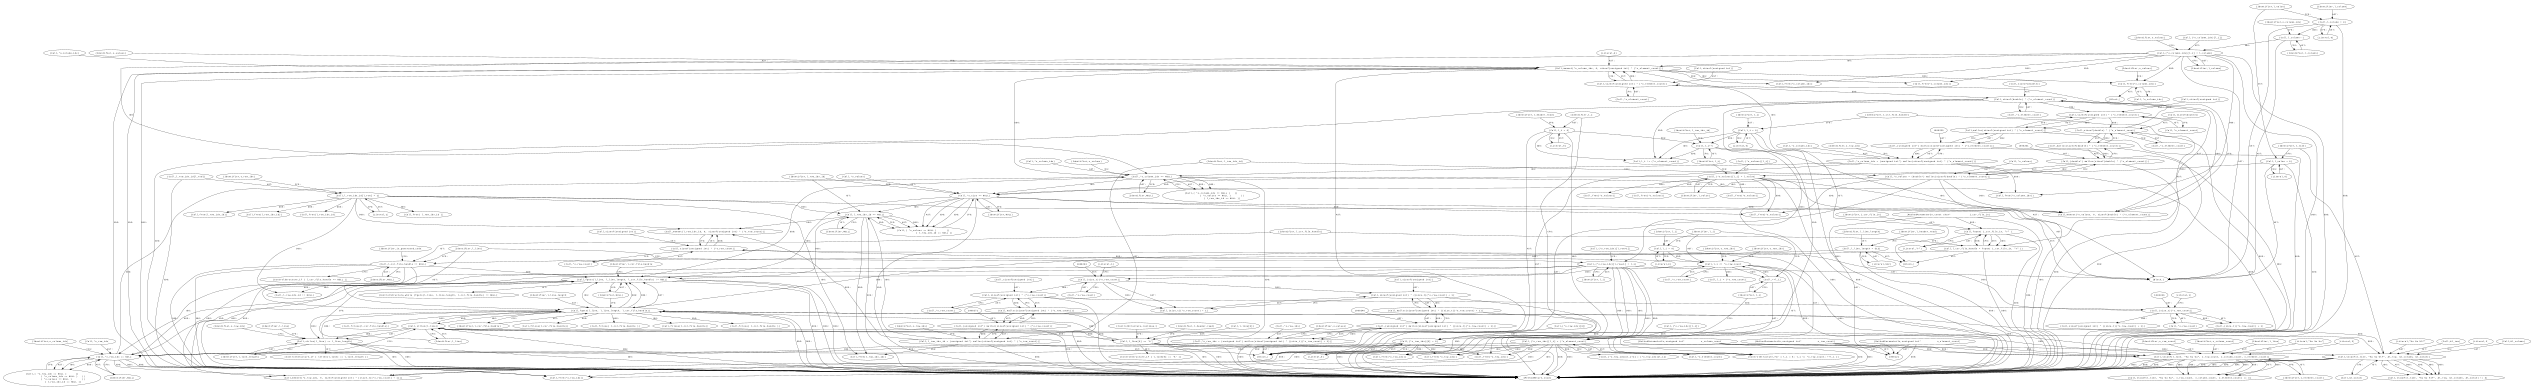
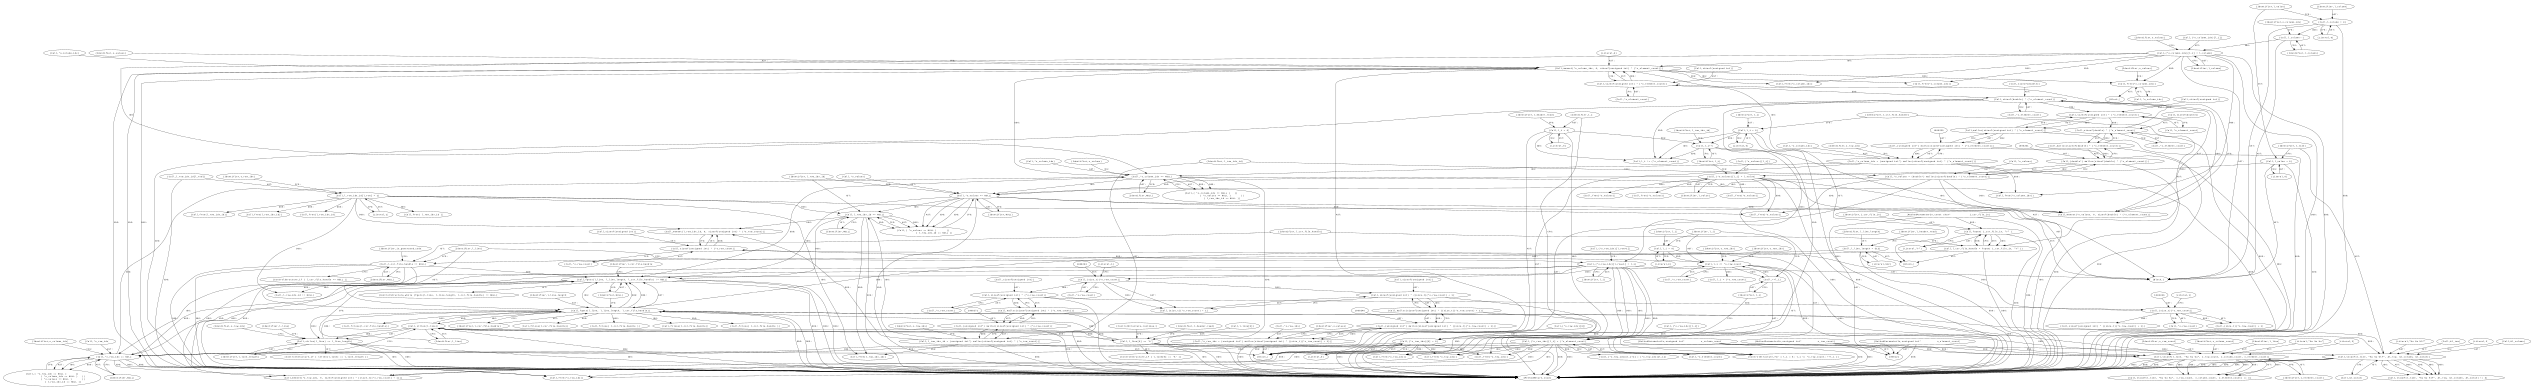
node "(Call,*o_size == NULL)": label "(Call,*o_size == NULL)" -> "(Call,*o_values == NULL)"
